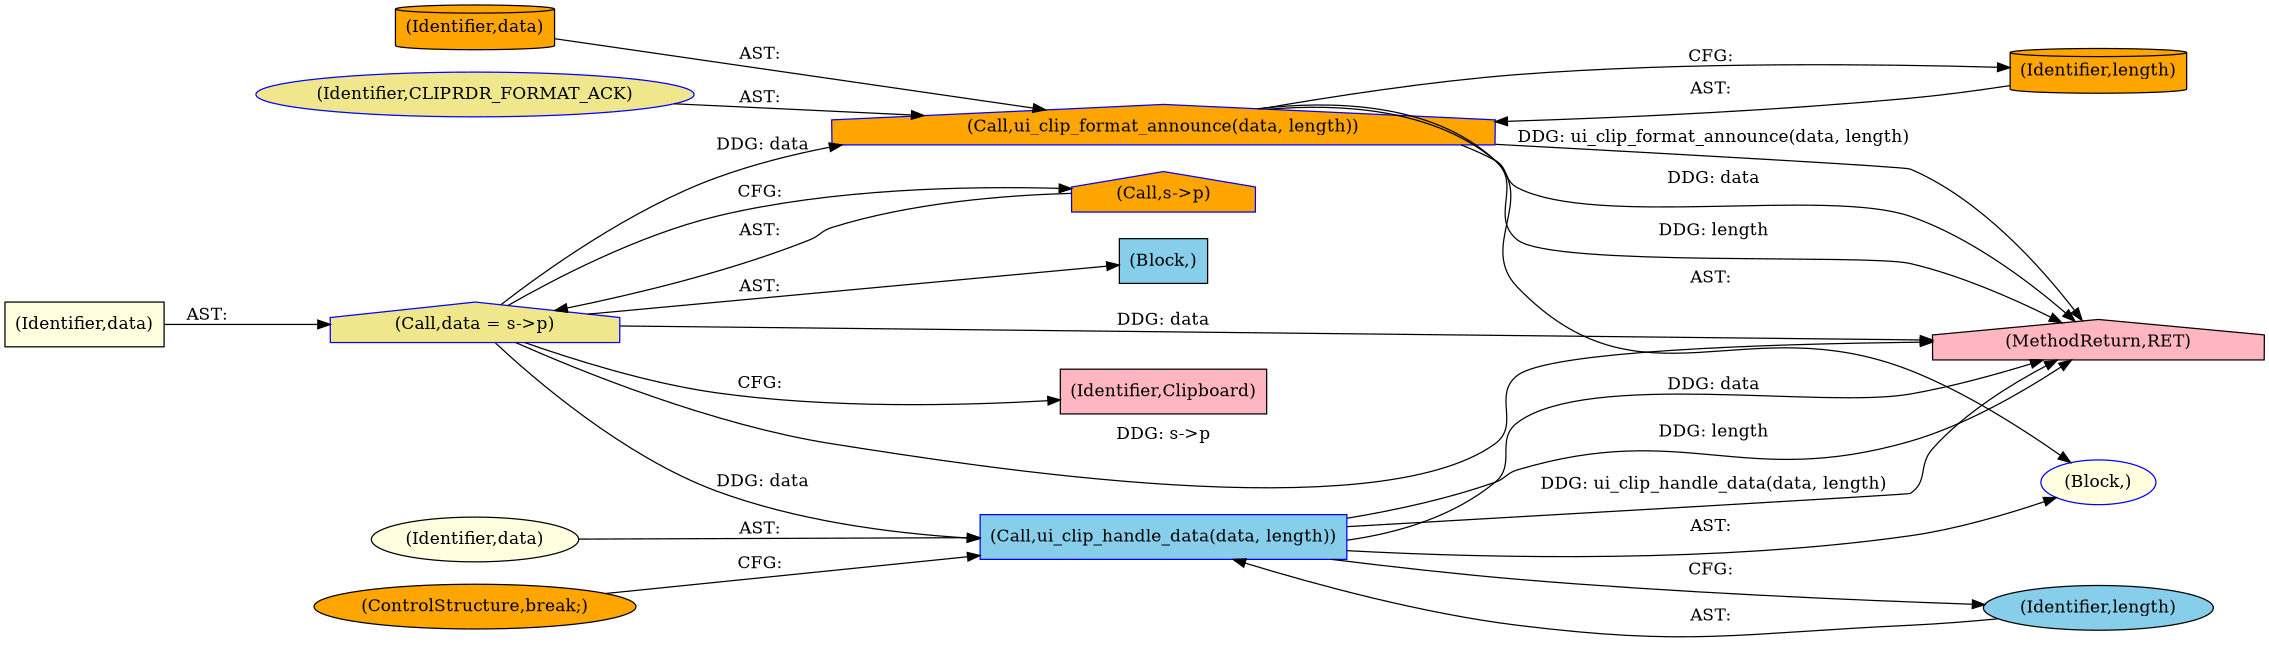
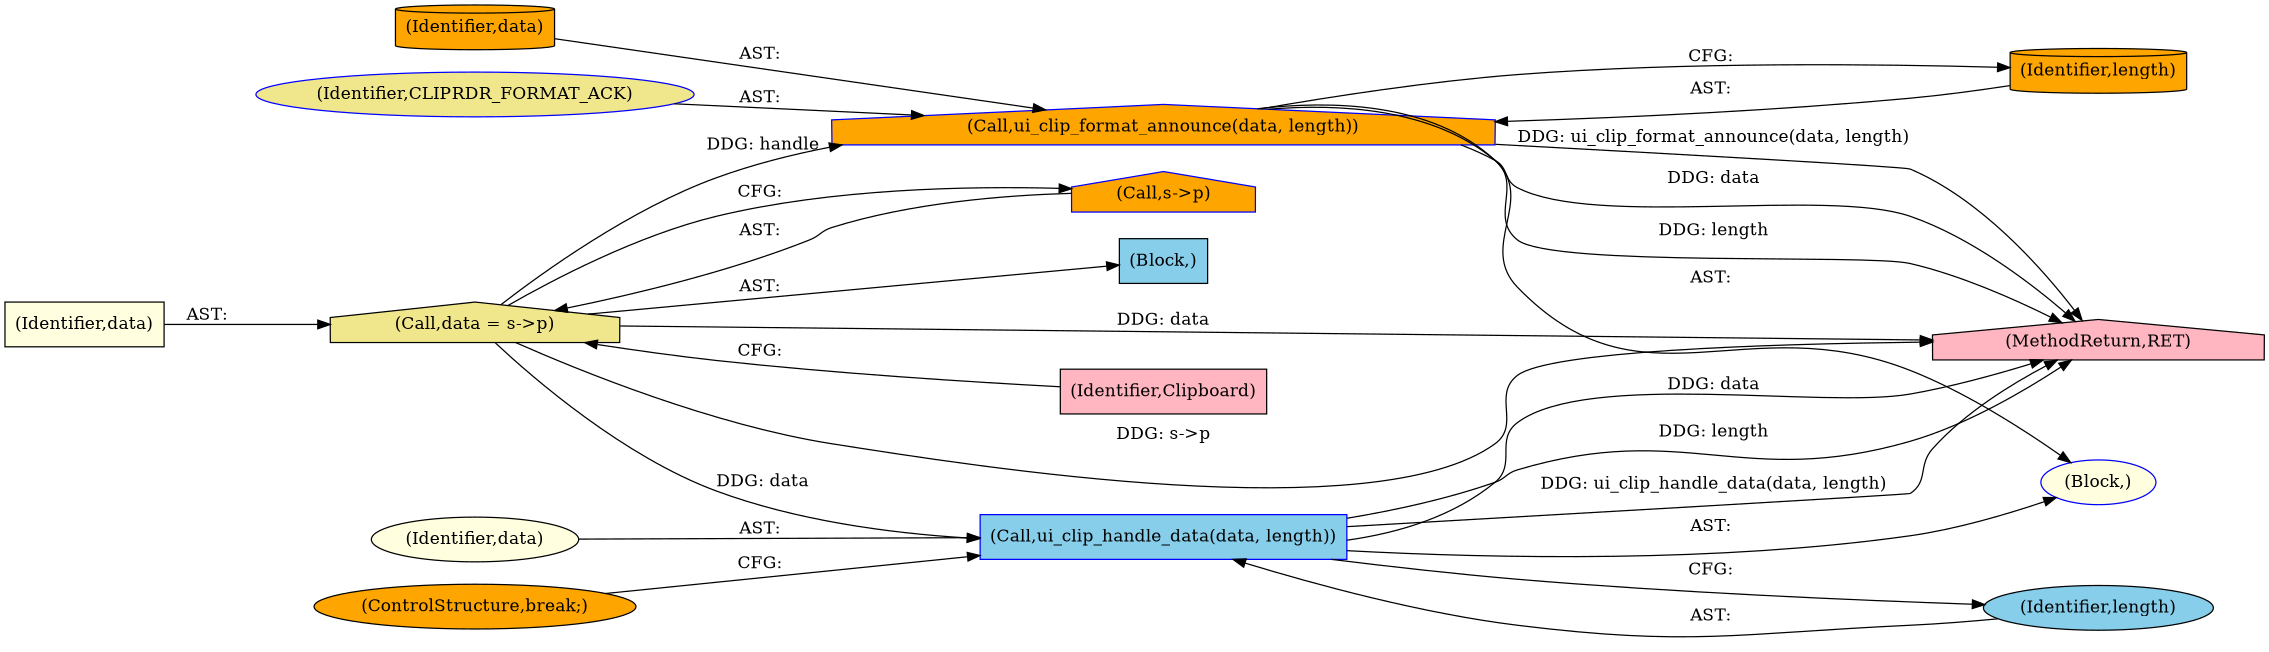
edge "(Call,data = s->p)" -> "(Call,ui_clip_format_announce(data, length))": label "DDG: data" -> "DDG: handle"
node "(Call,data = s->p)": color blue -> black
edge "(Call,data = s->p)" -> "(Identifier,Clipboard)": reversed
